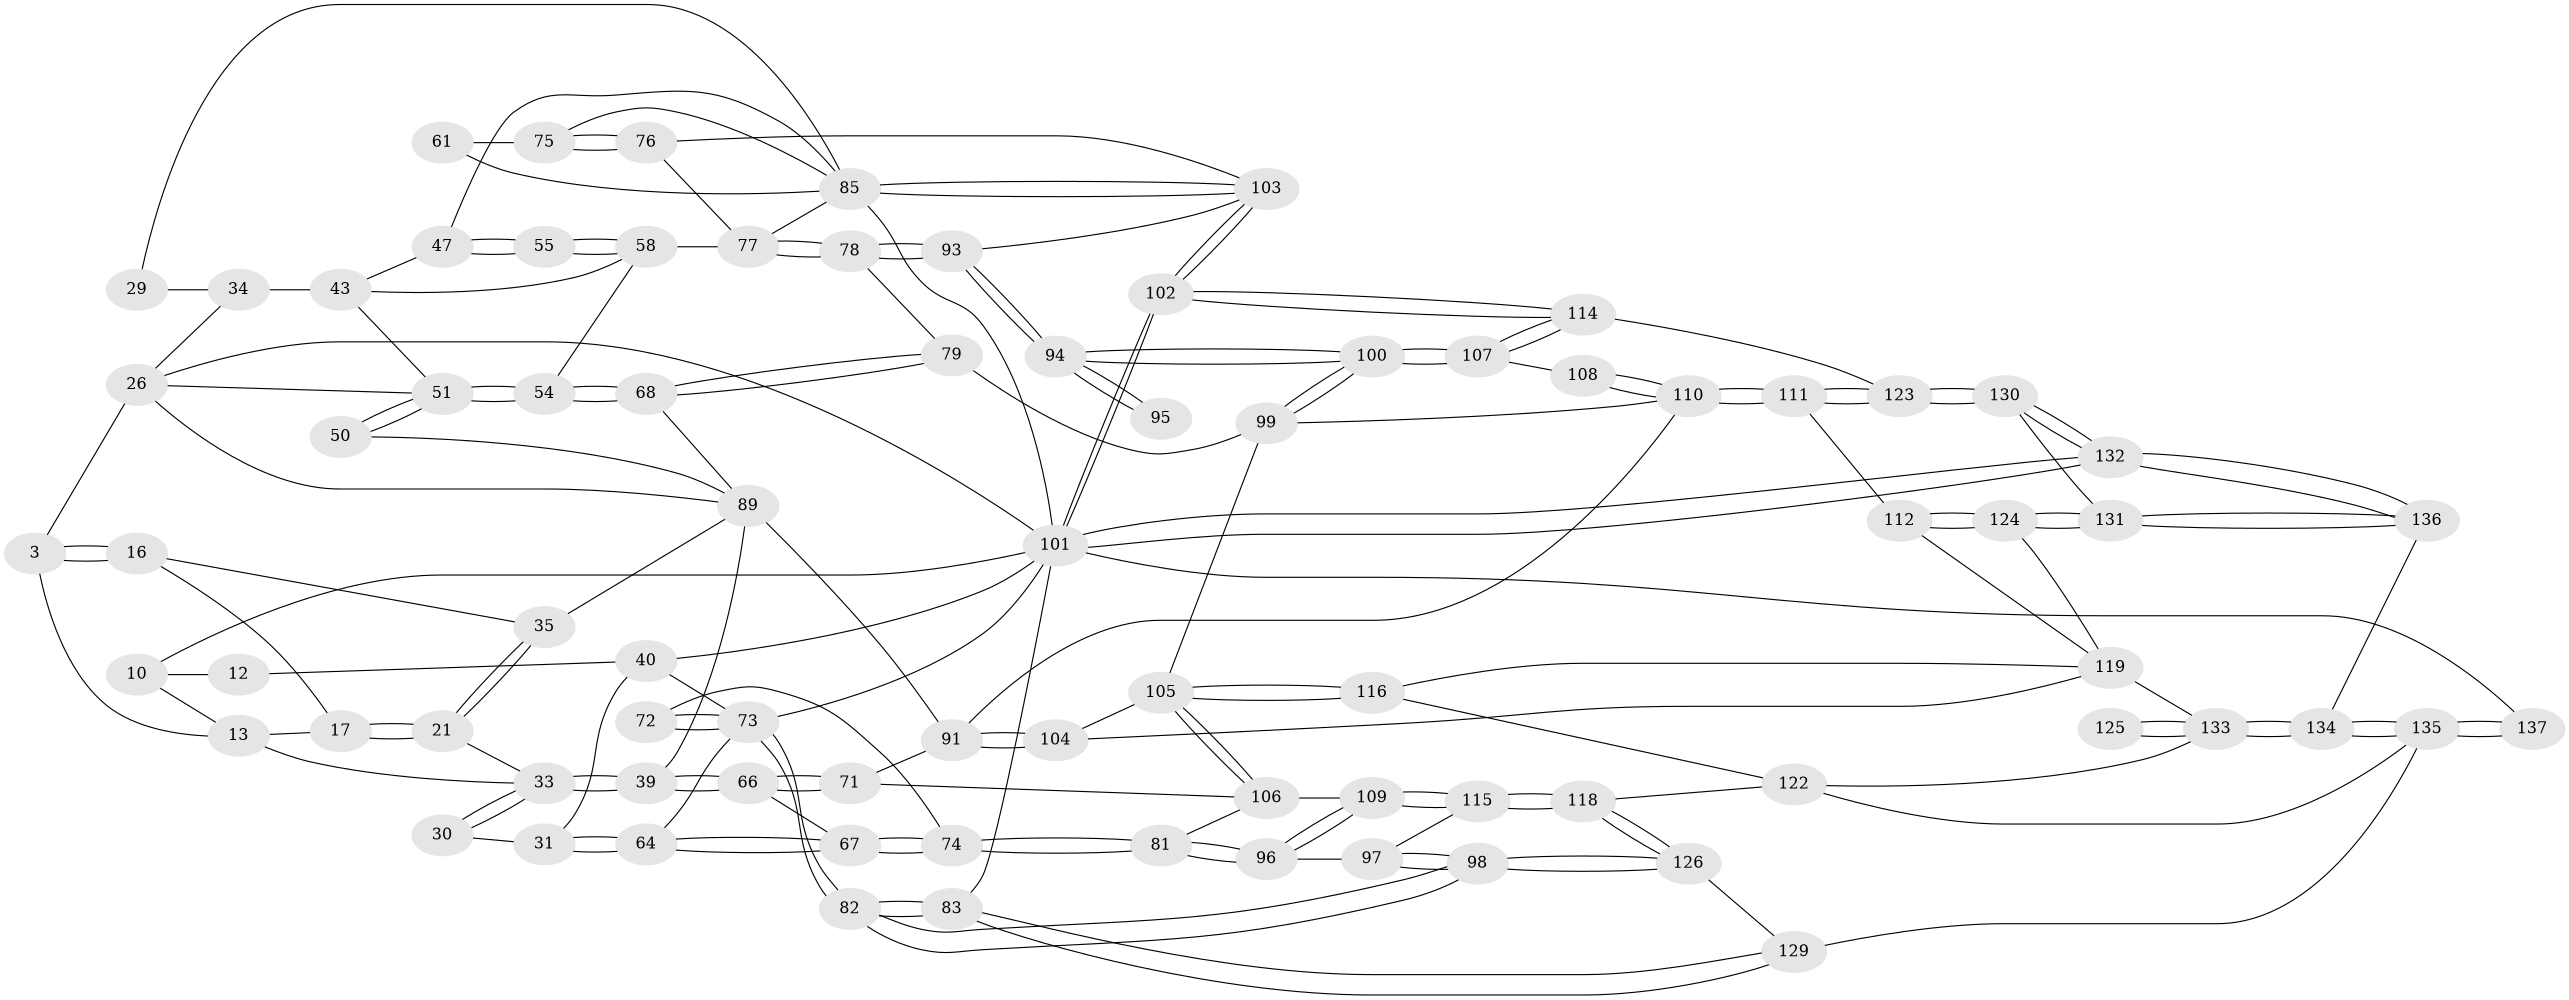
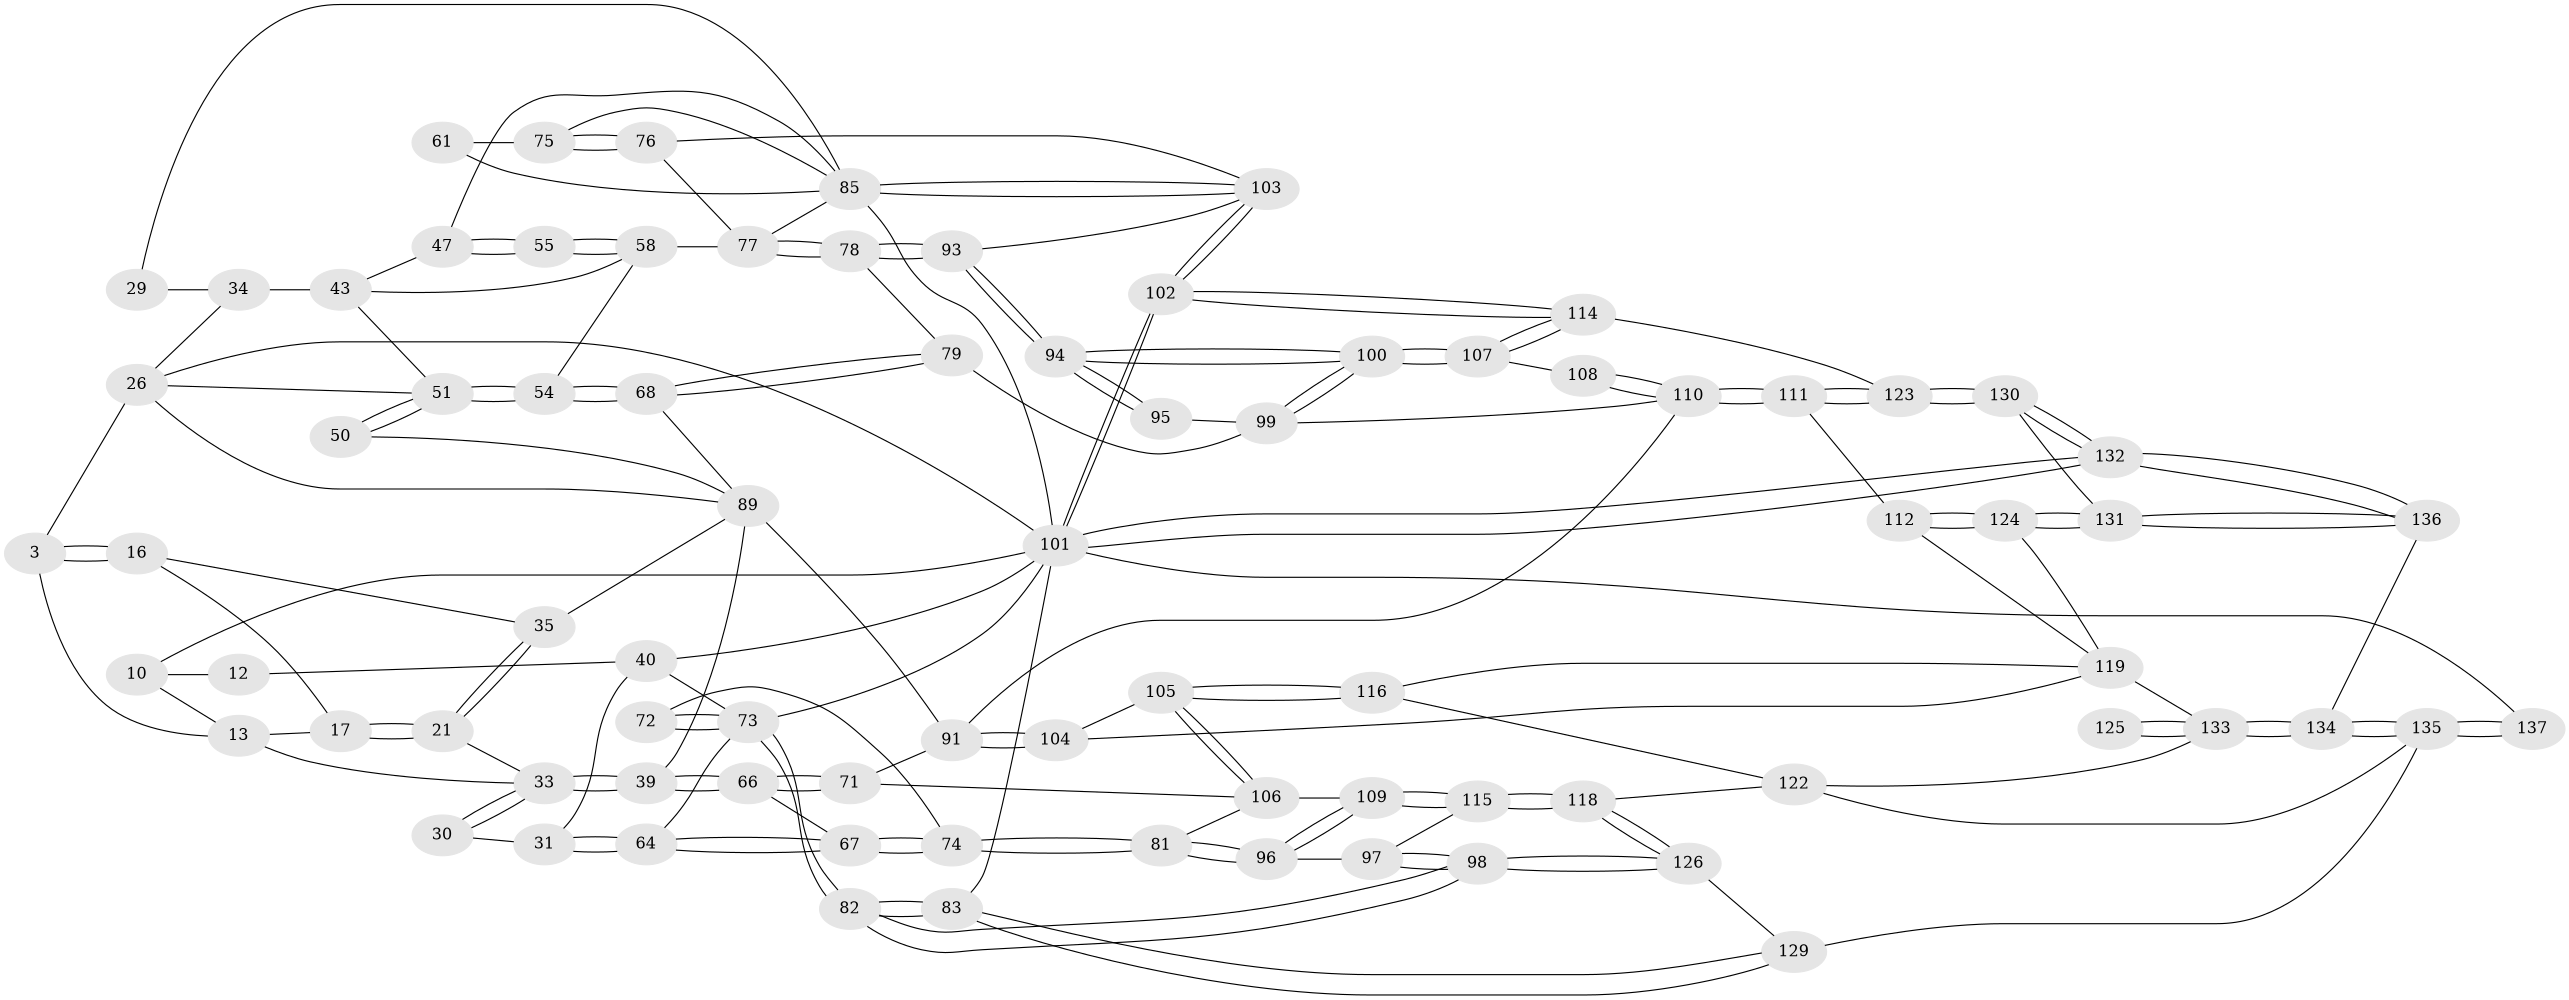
edge "99" -- "105": now "99" -- "95"
